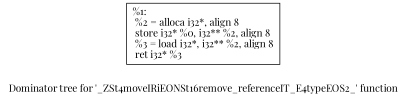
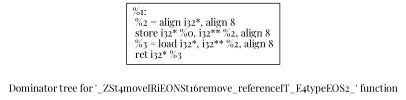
node "%1:": text "%2 = alloca i32*, align 8" -> "%2 = align i32*, align 8"
